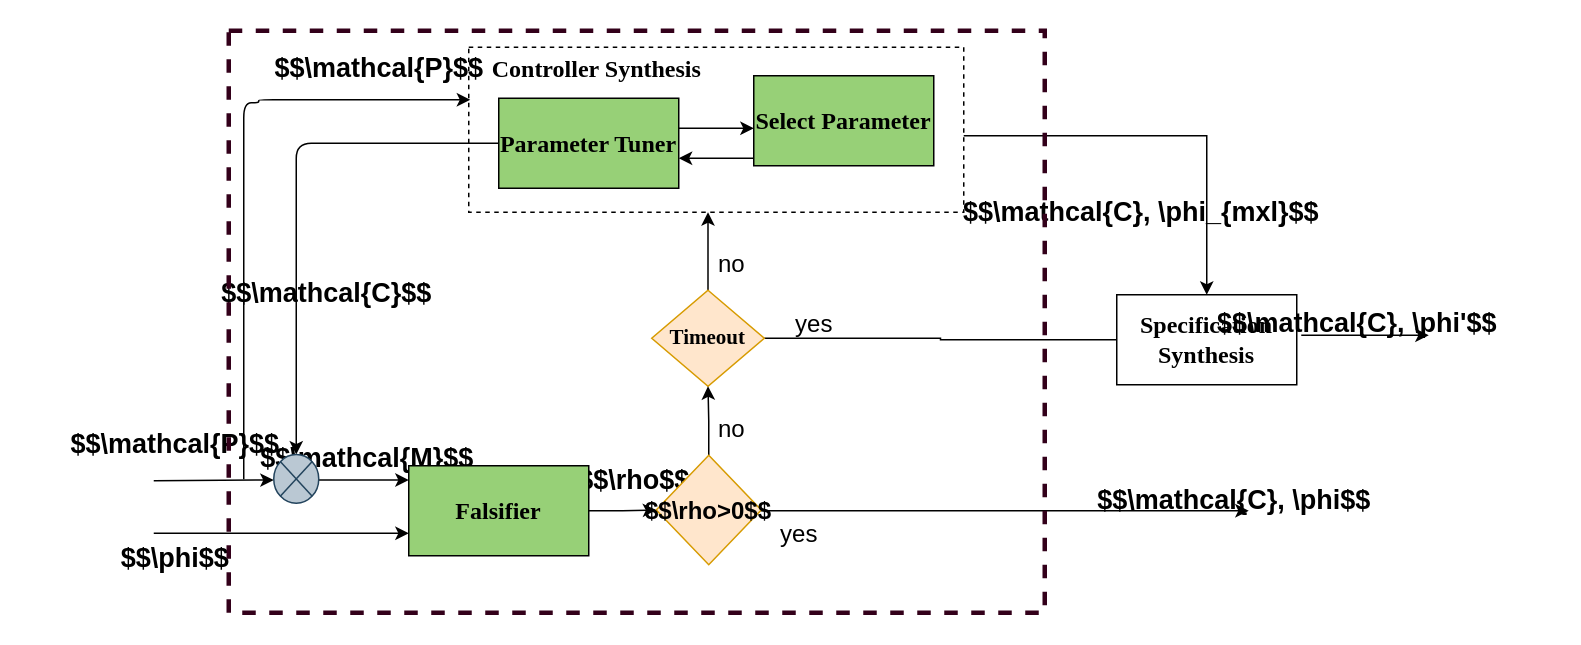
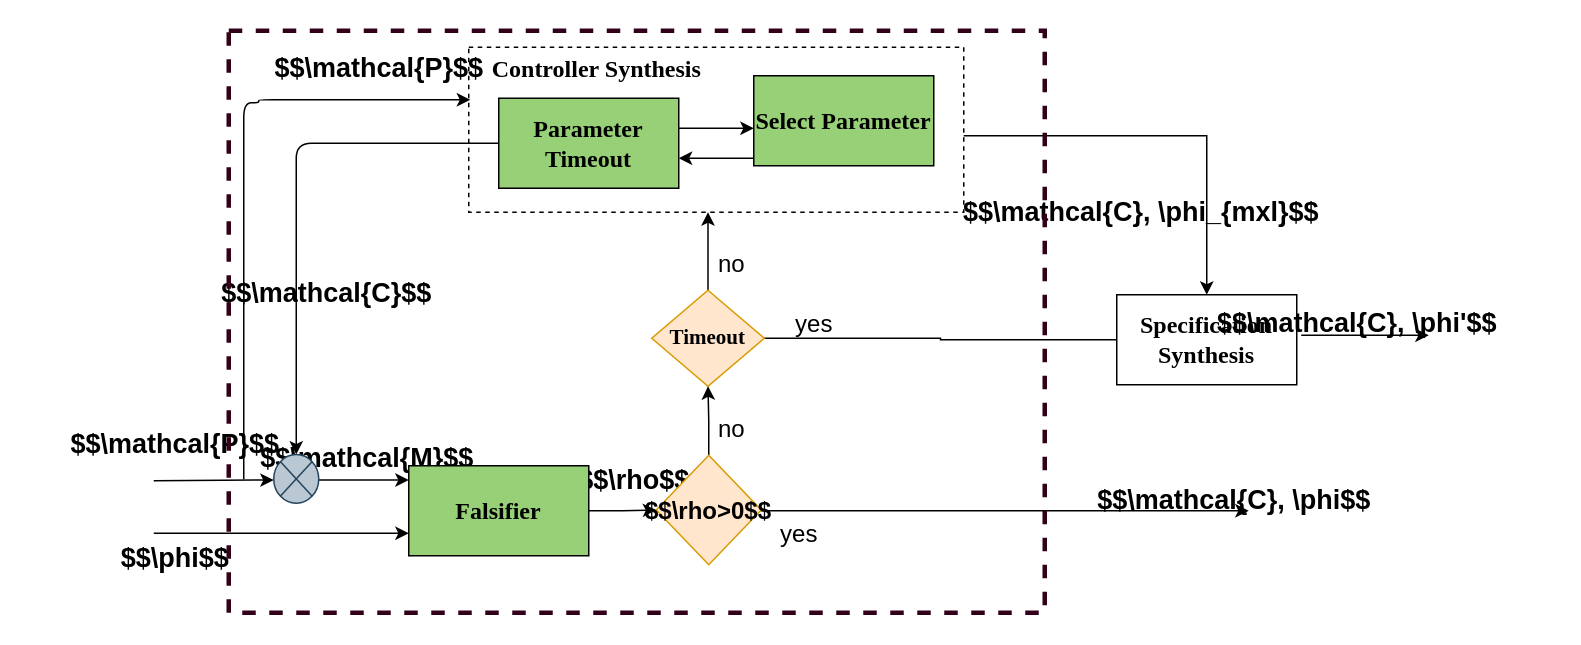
node "Parameter Tuner": label "Parameter Tuner" -> "Parameter Timeout"
